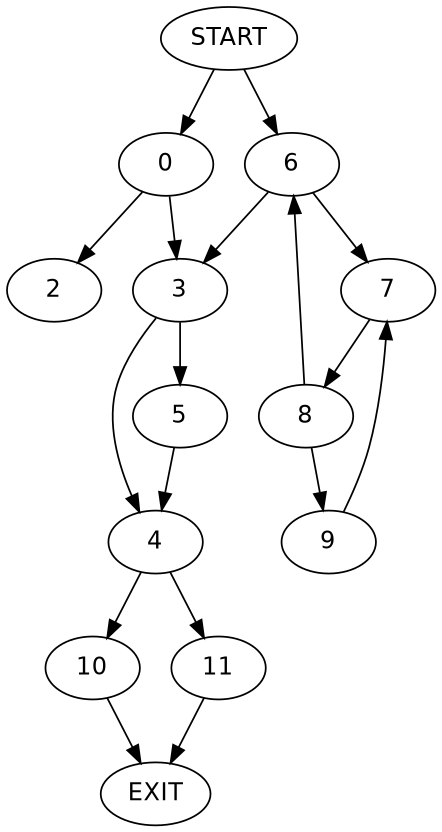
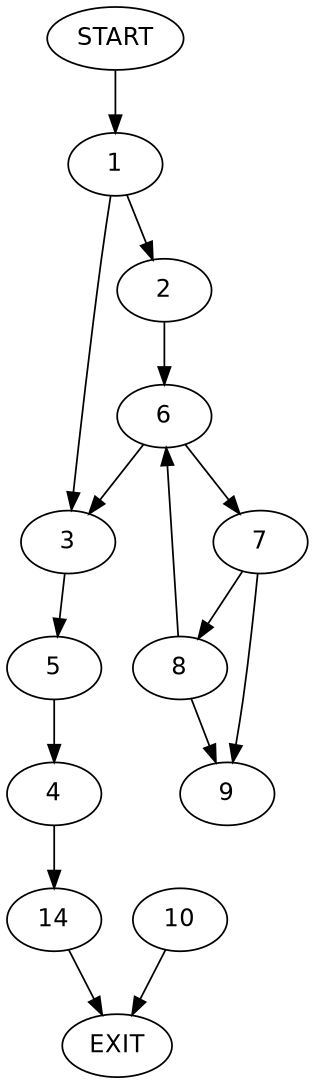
edge "START" -> "6": now "2" -> "6"
node "0": label "0" -> "1"
edge "3" -> "4": removed
edge "9" -> "7": reversed
edge "4" -> "10": removed
node "11": label "11" -> "14"
